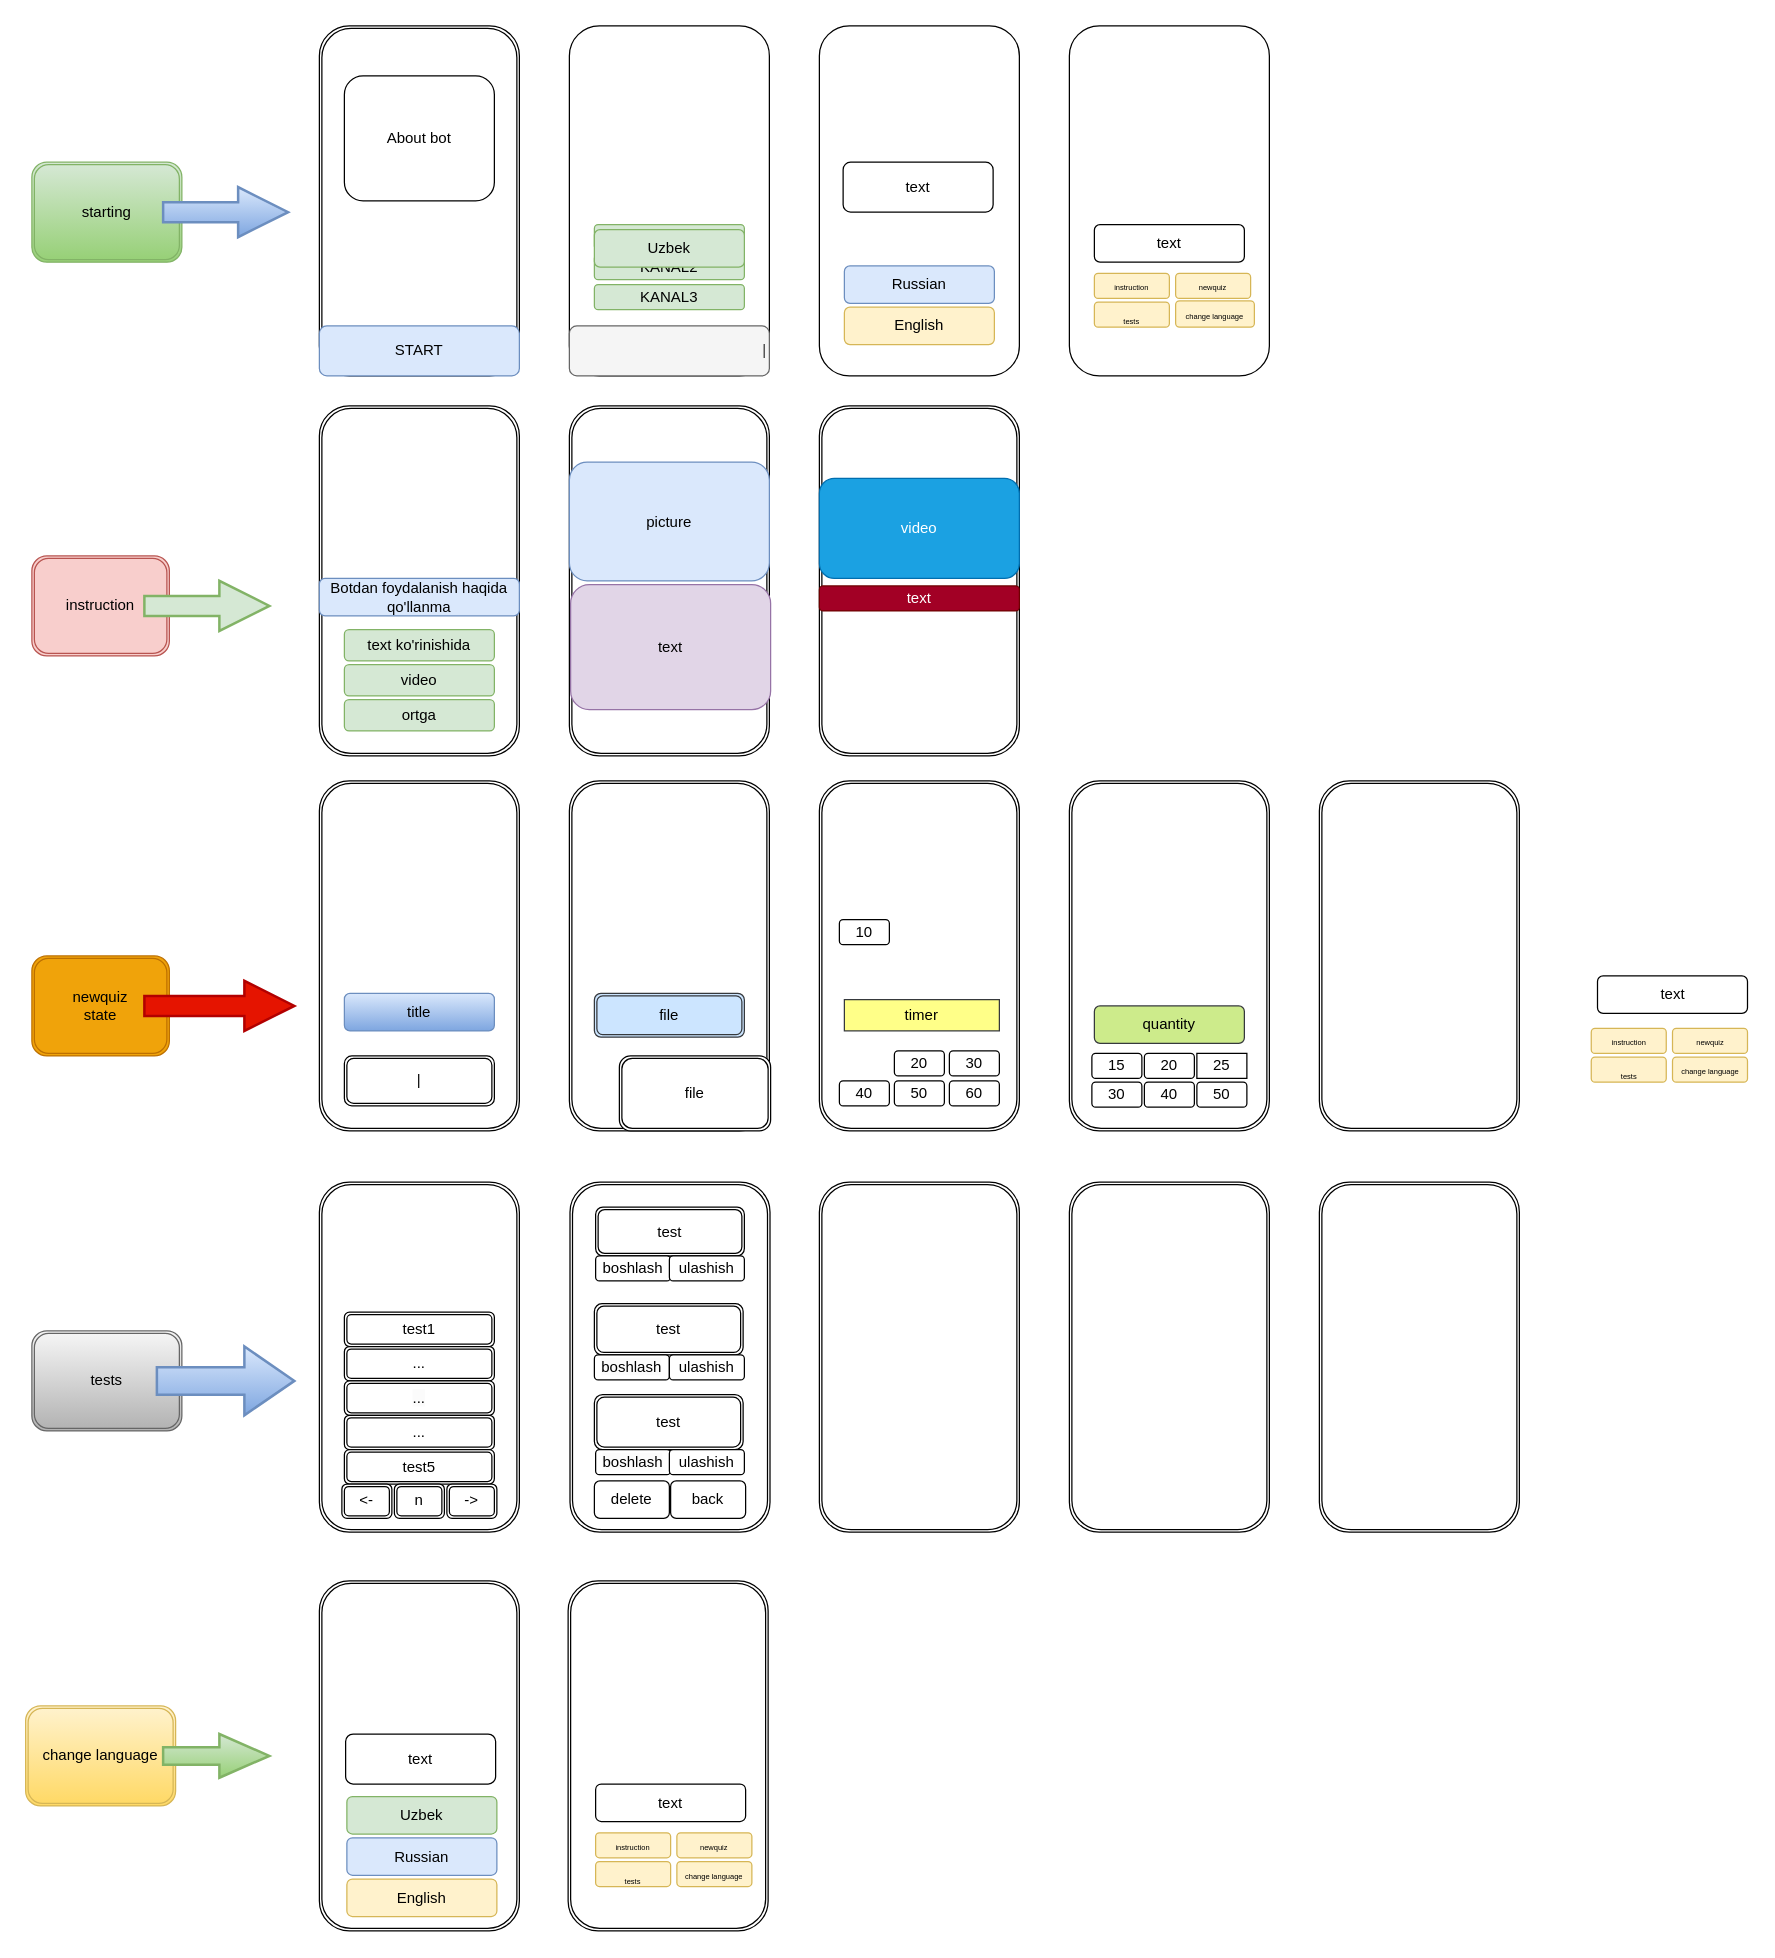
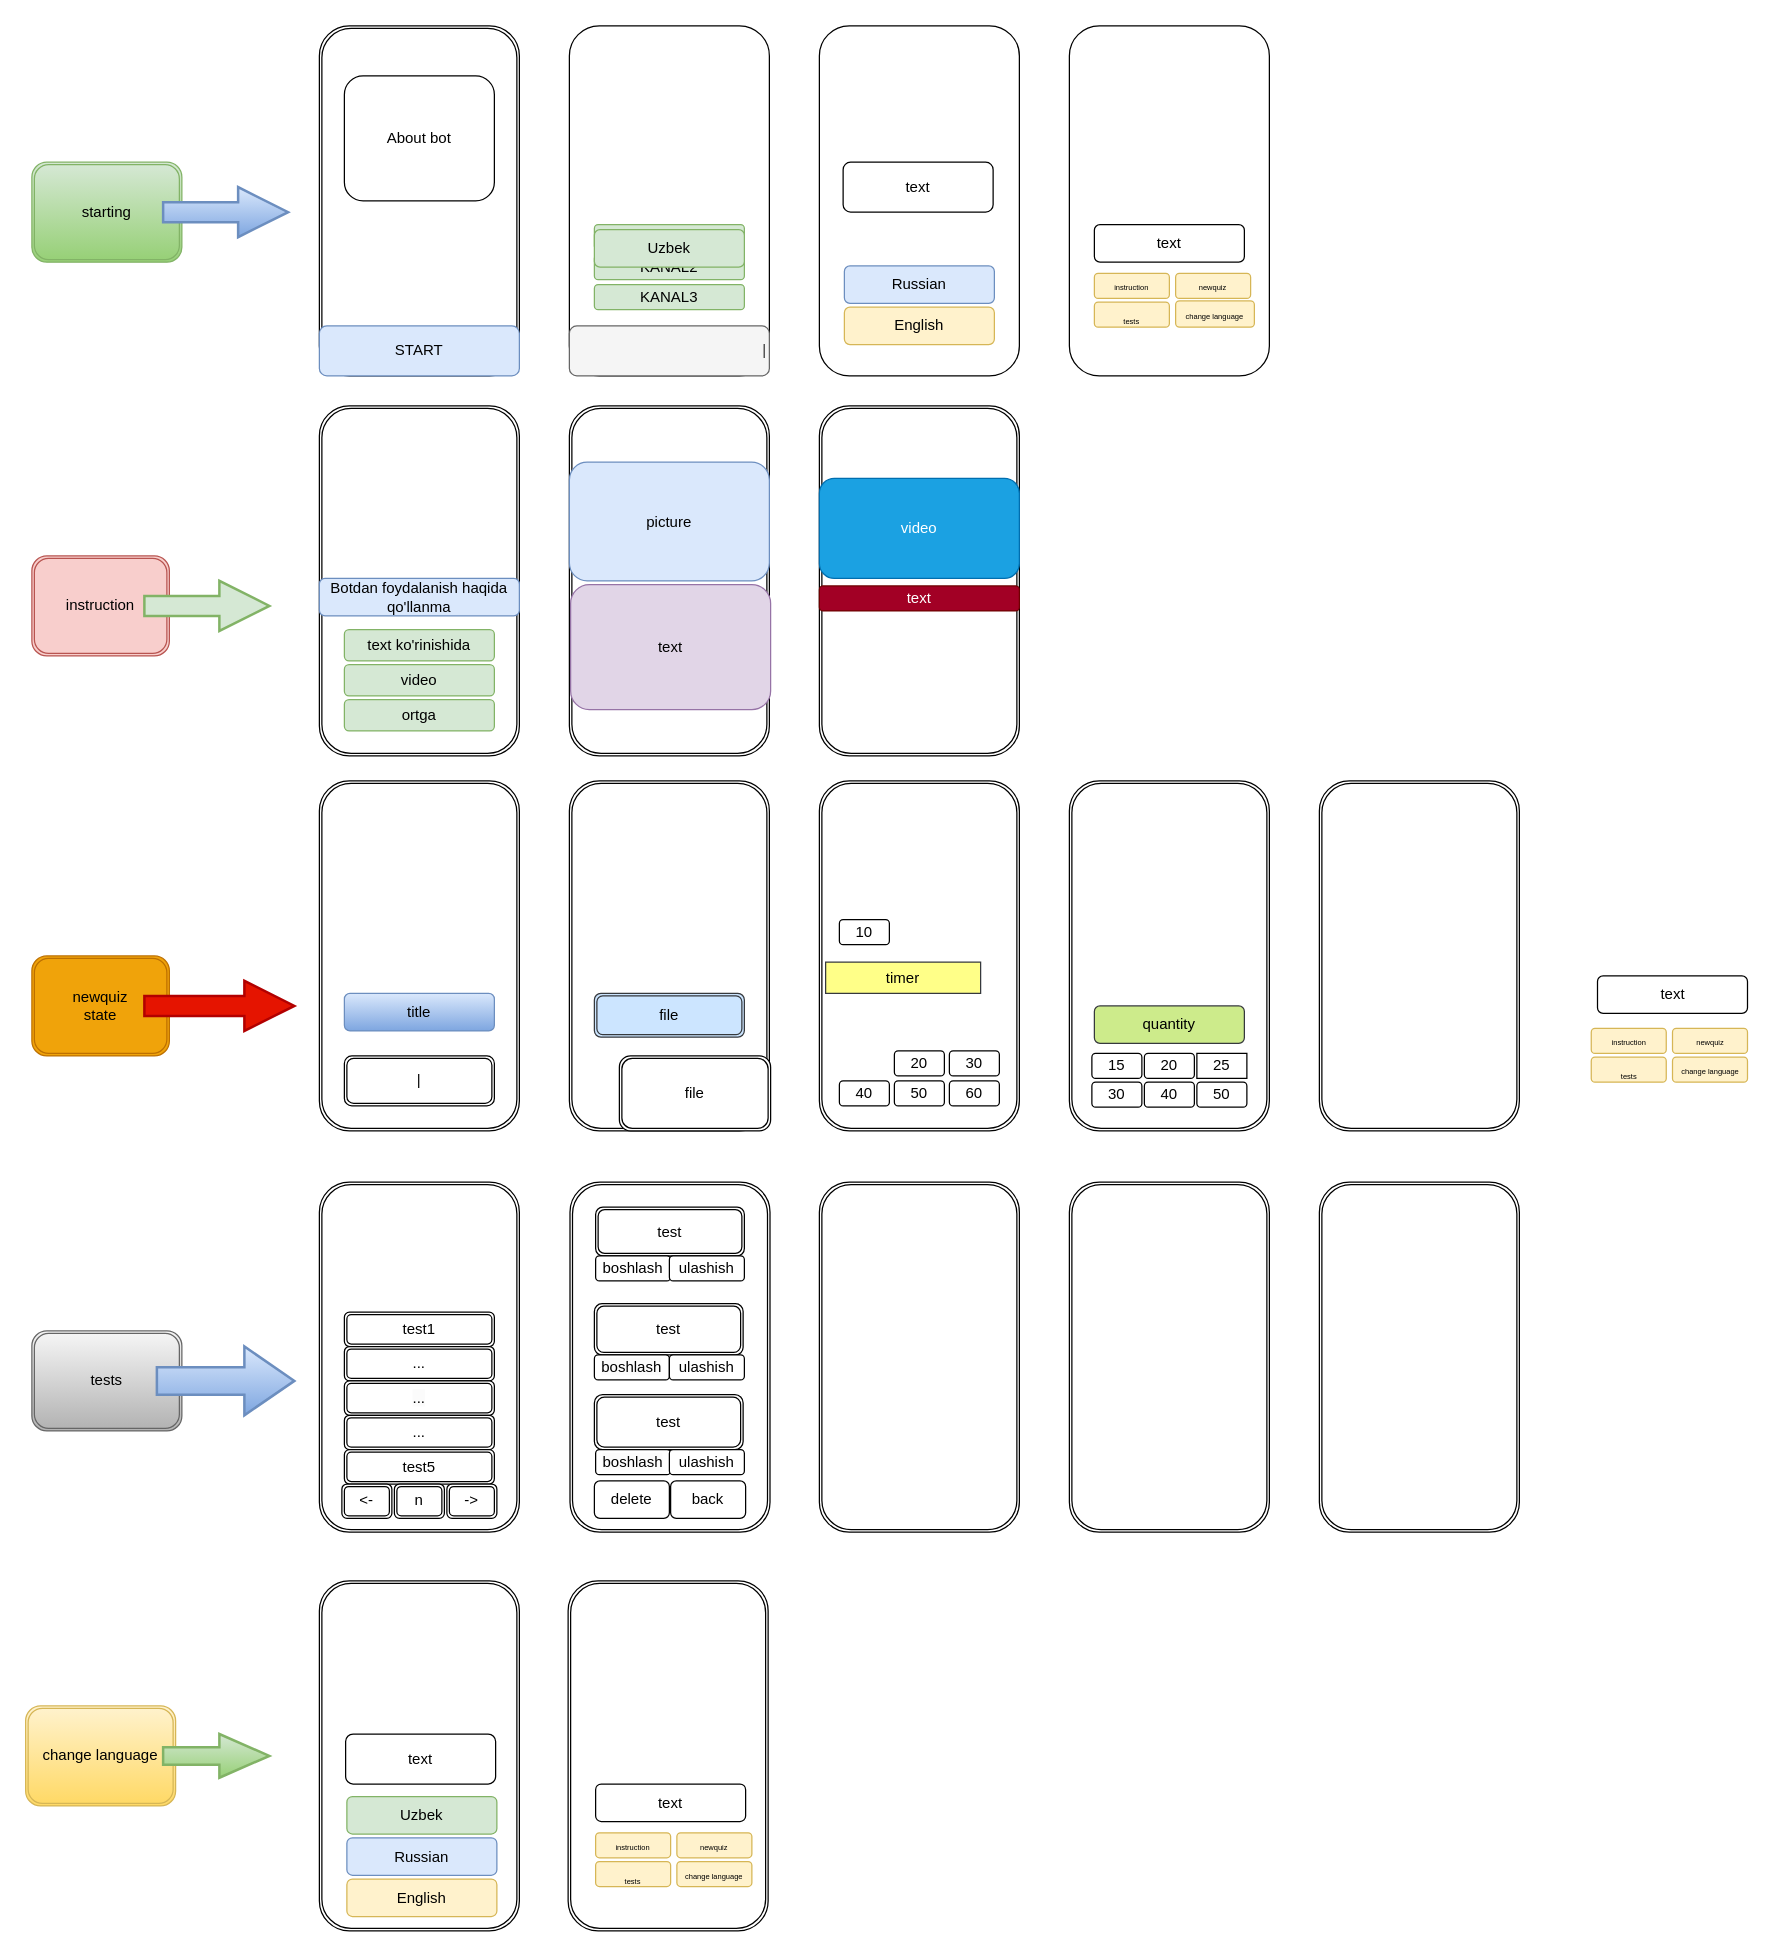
node "timer": moved (922, 1015) -> (903, 978)
